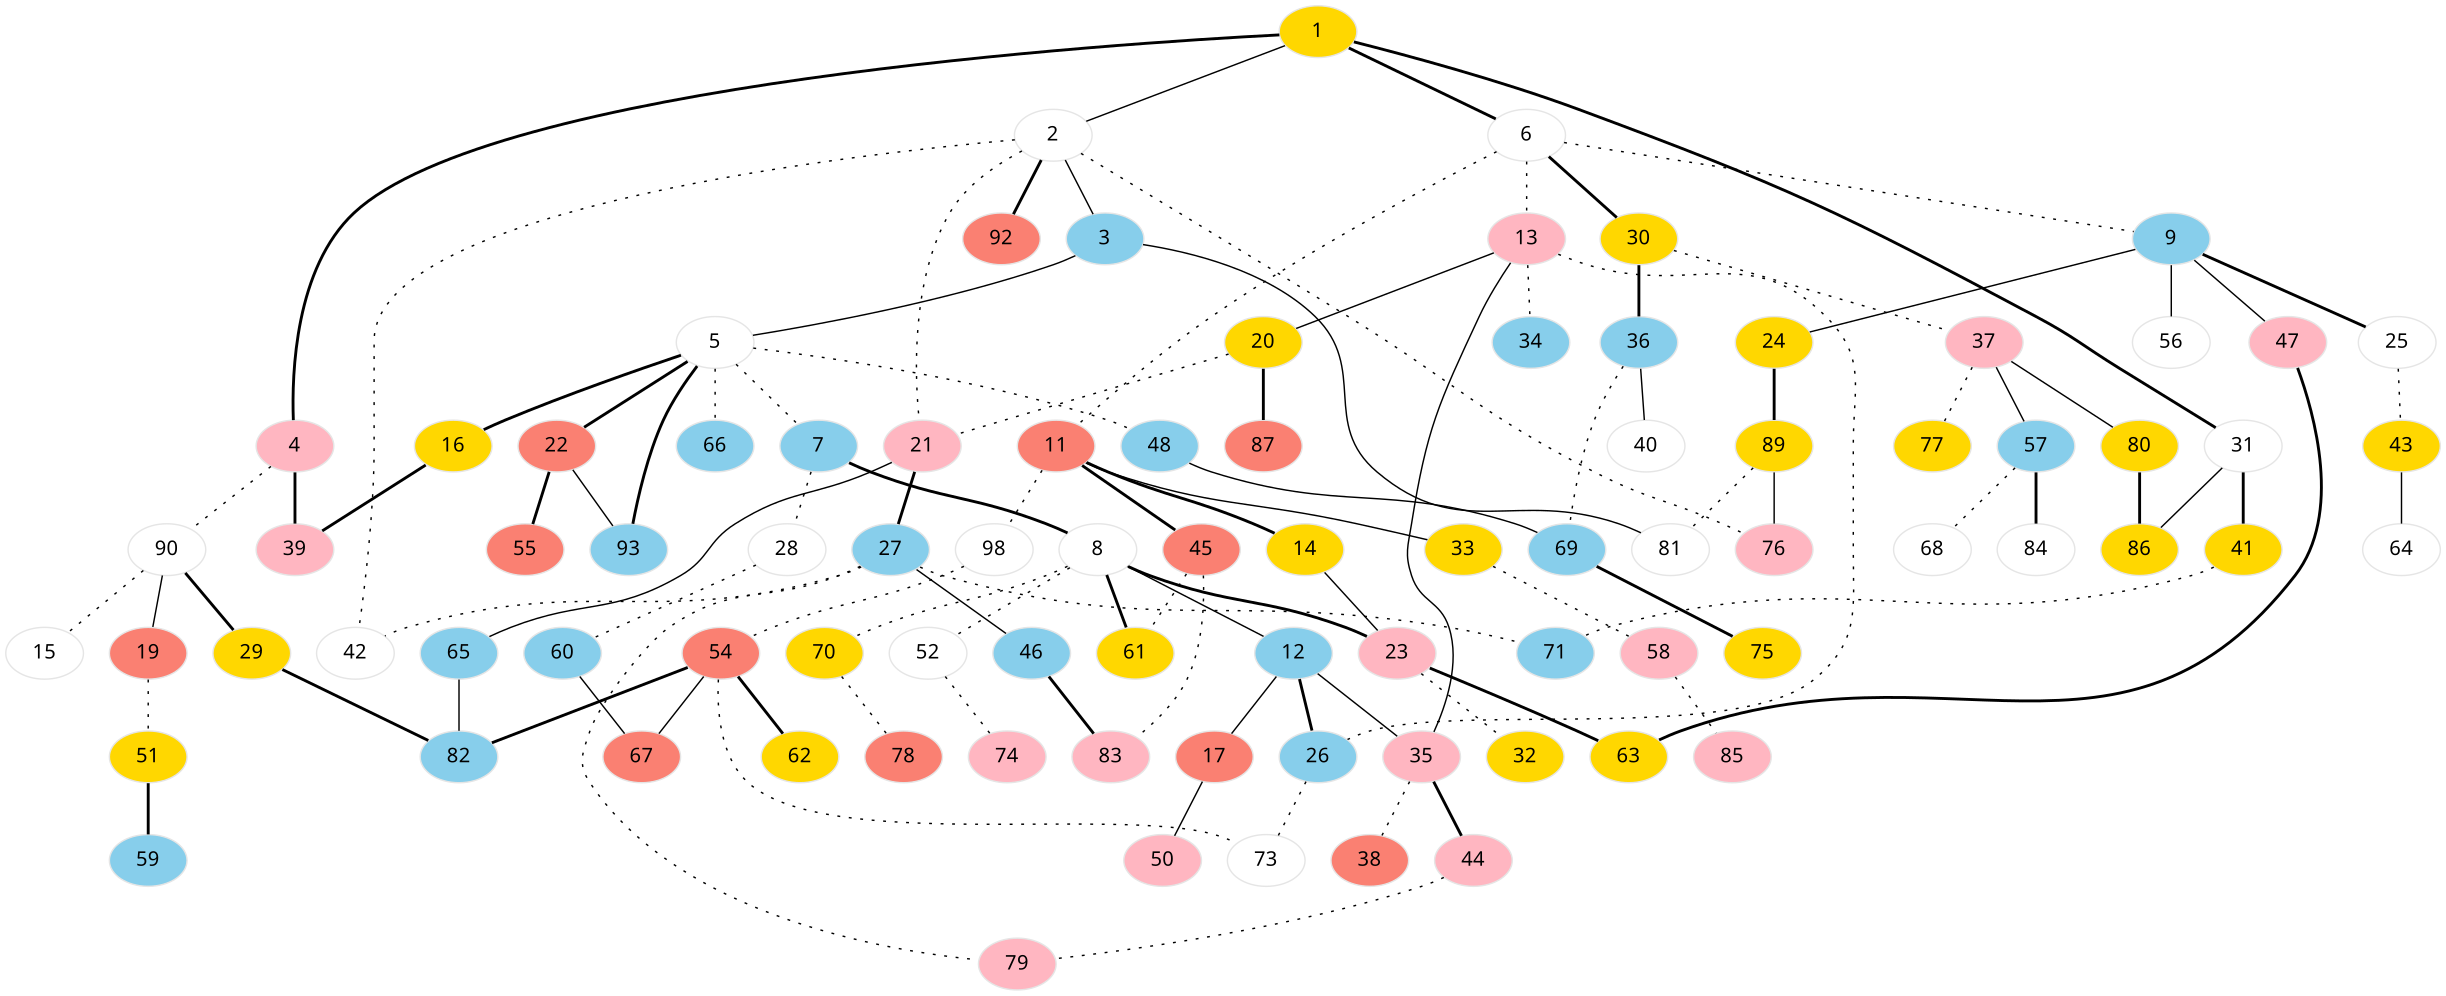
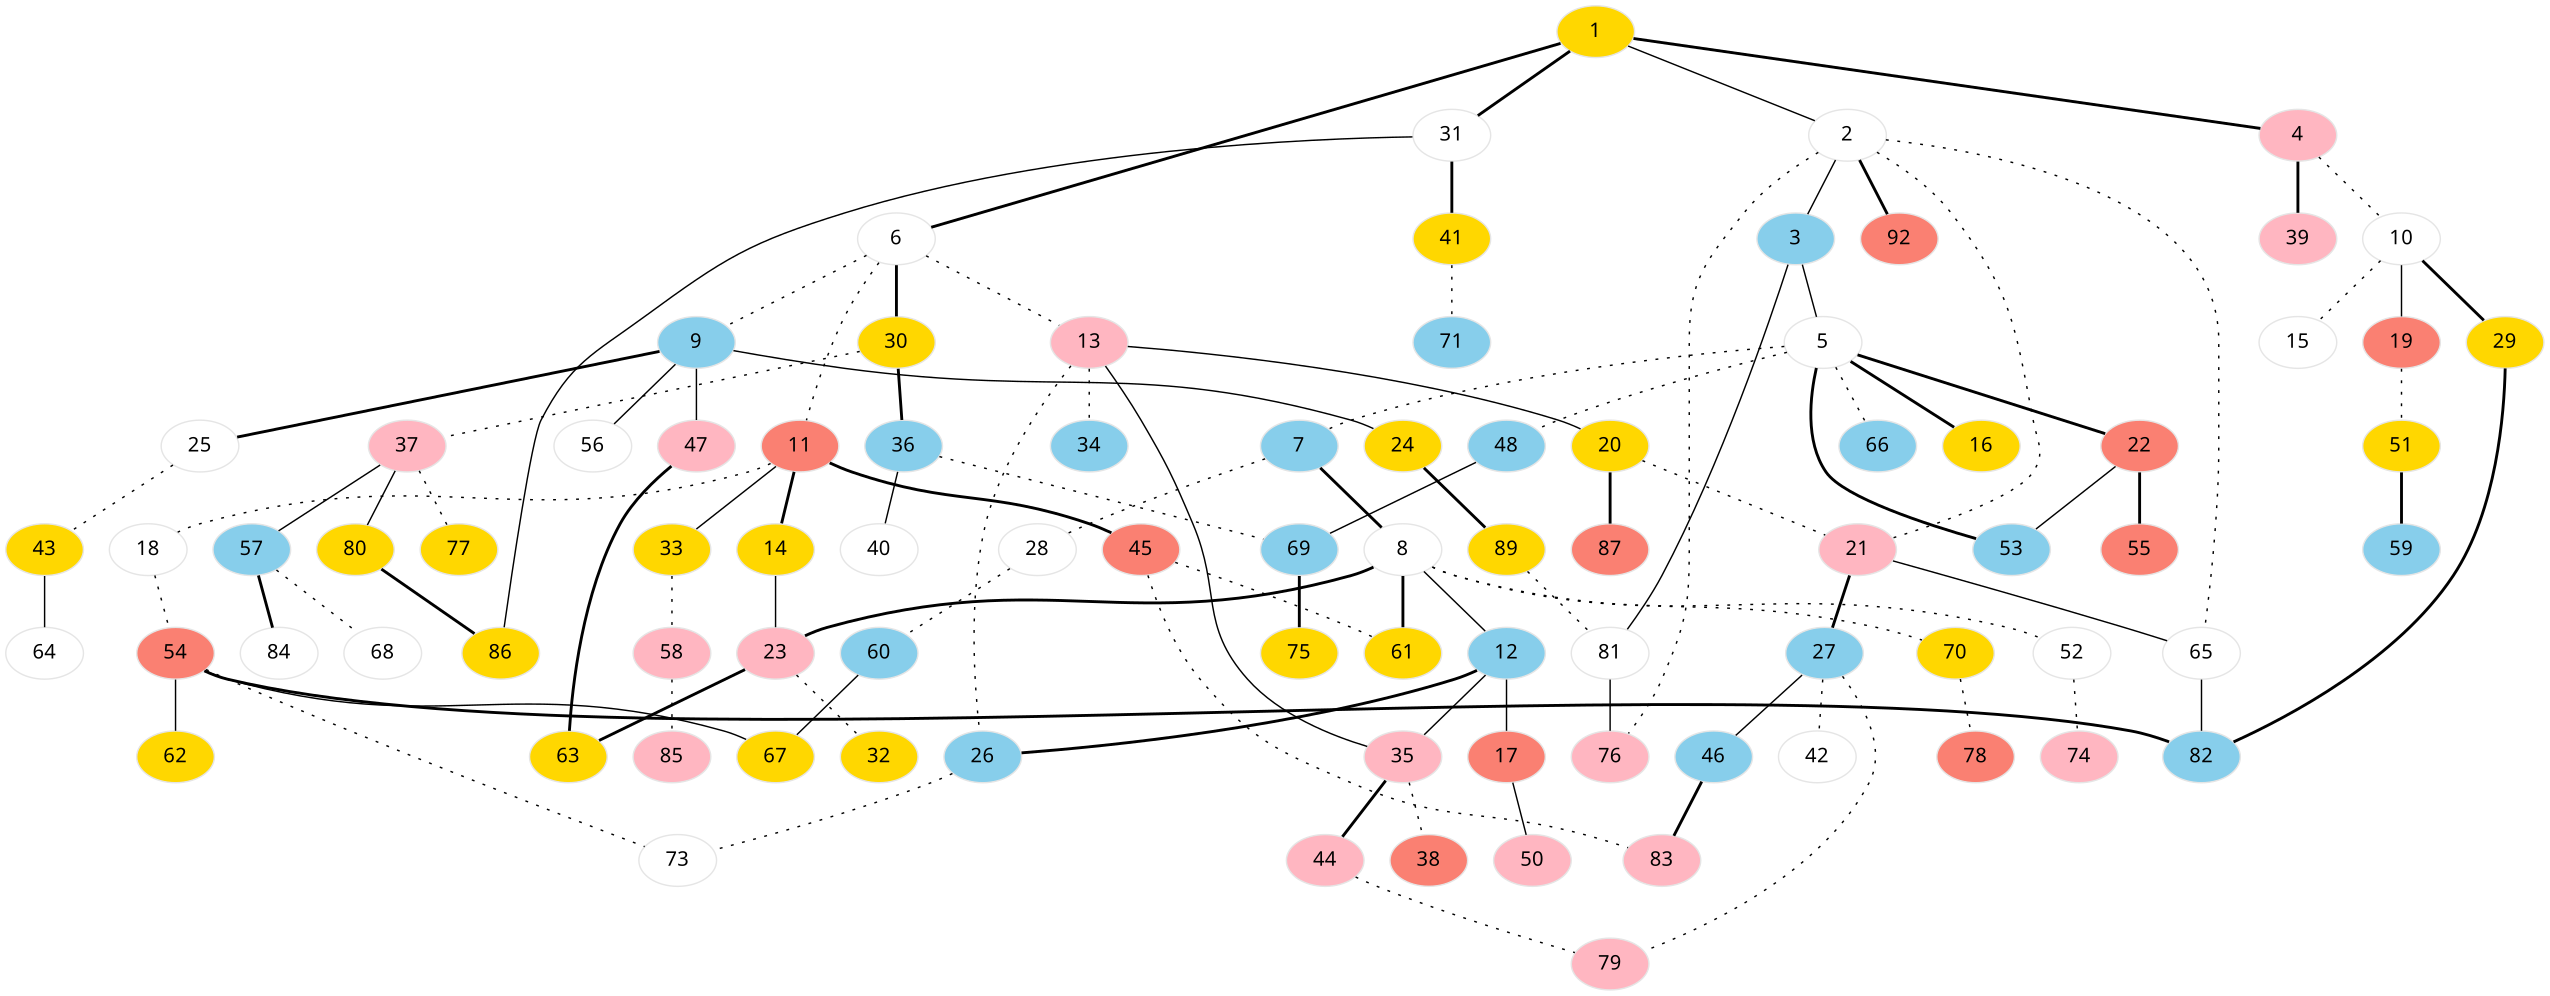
edge "2" -- "42": now "2" -- "65"
edge "16" -- "39": removed
edge "89" -- "76": now "81" -- "76"
node "90": label "90" -> "10"
node "93": label "93" -> "53"
node "98": label "98" -> "18"
edge "27" -- "71": removed
node "65": fillcolor skyblue -> white
edge "54" -- "62": style bold -> solid
node "67": fillcolor salmon -> gold
